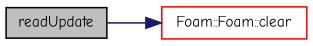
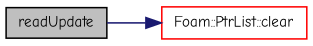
node "Foam::Foam::clear": label "Foam::Foam::clear" -> "Foam::PtrList::clear"
